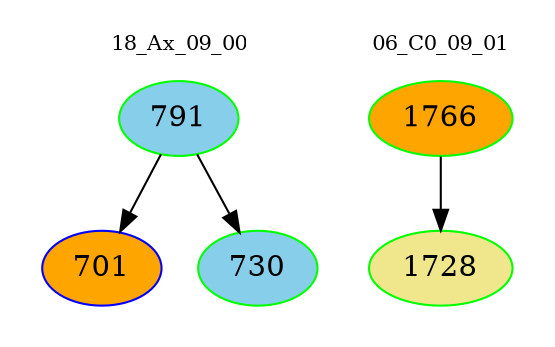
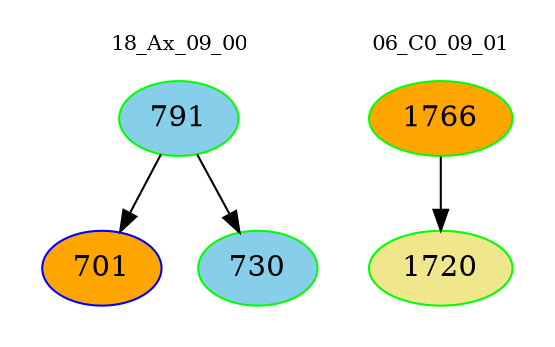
node "1728": label "1728" -> "1720"
